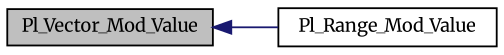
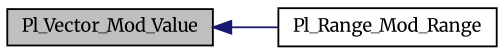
node "Pl_Range_Mod_Value": label "Pl_Range_Mod_Value" -> "Pl_Range_Mod_Range"
